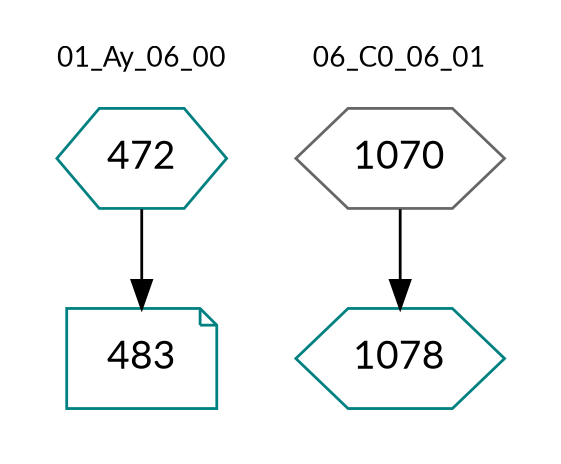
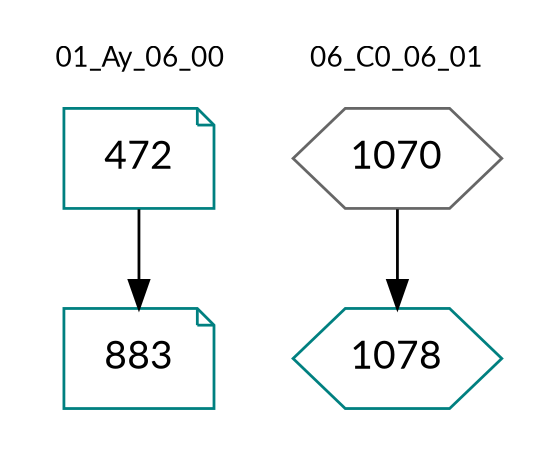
node "472": shape hexagon -> note
node "483": label "483" -> "883"
